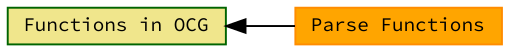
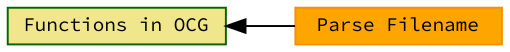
node "Parse Functions": label "Parse Functions" -> "Parse Filename"
